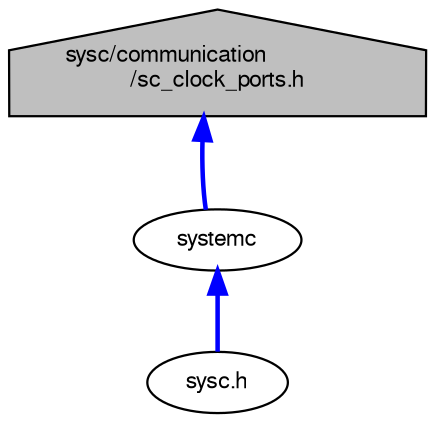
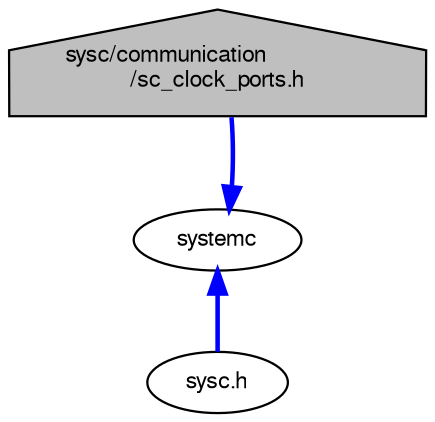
edge "systemc" -> "sysc/communication /sc_clock_ports.h": reversed
